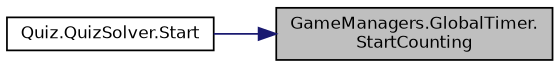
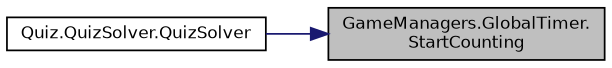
node "Quiz.QuizSolver.Start": label "Quiz.QuizSolver.Start" -> "Quiz.QuizSolver.QuizSolver"
